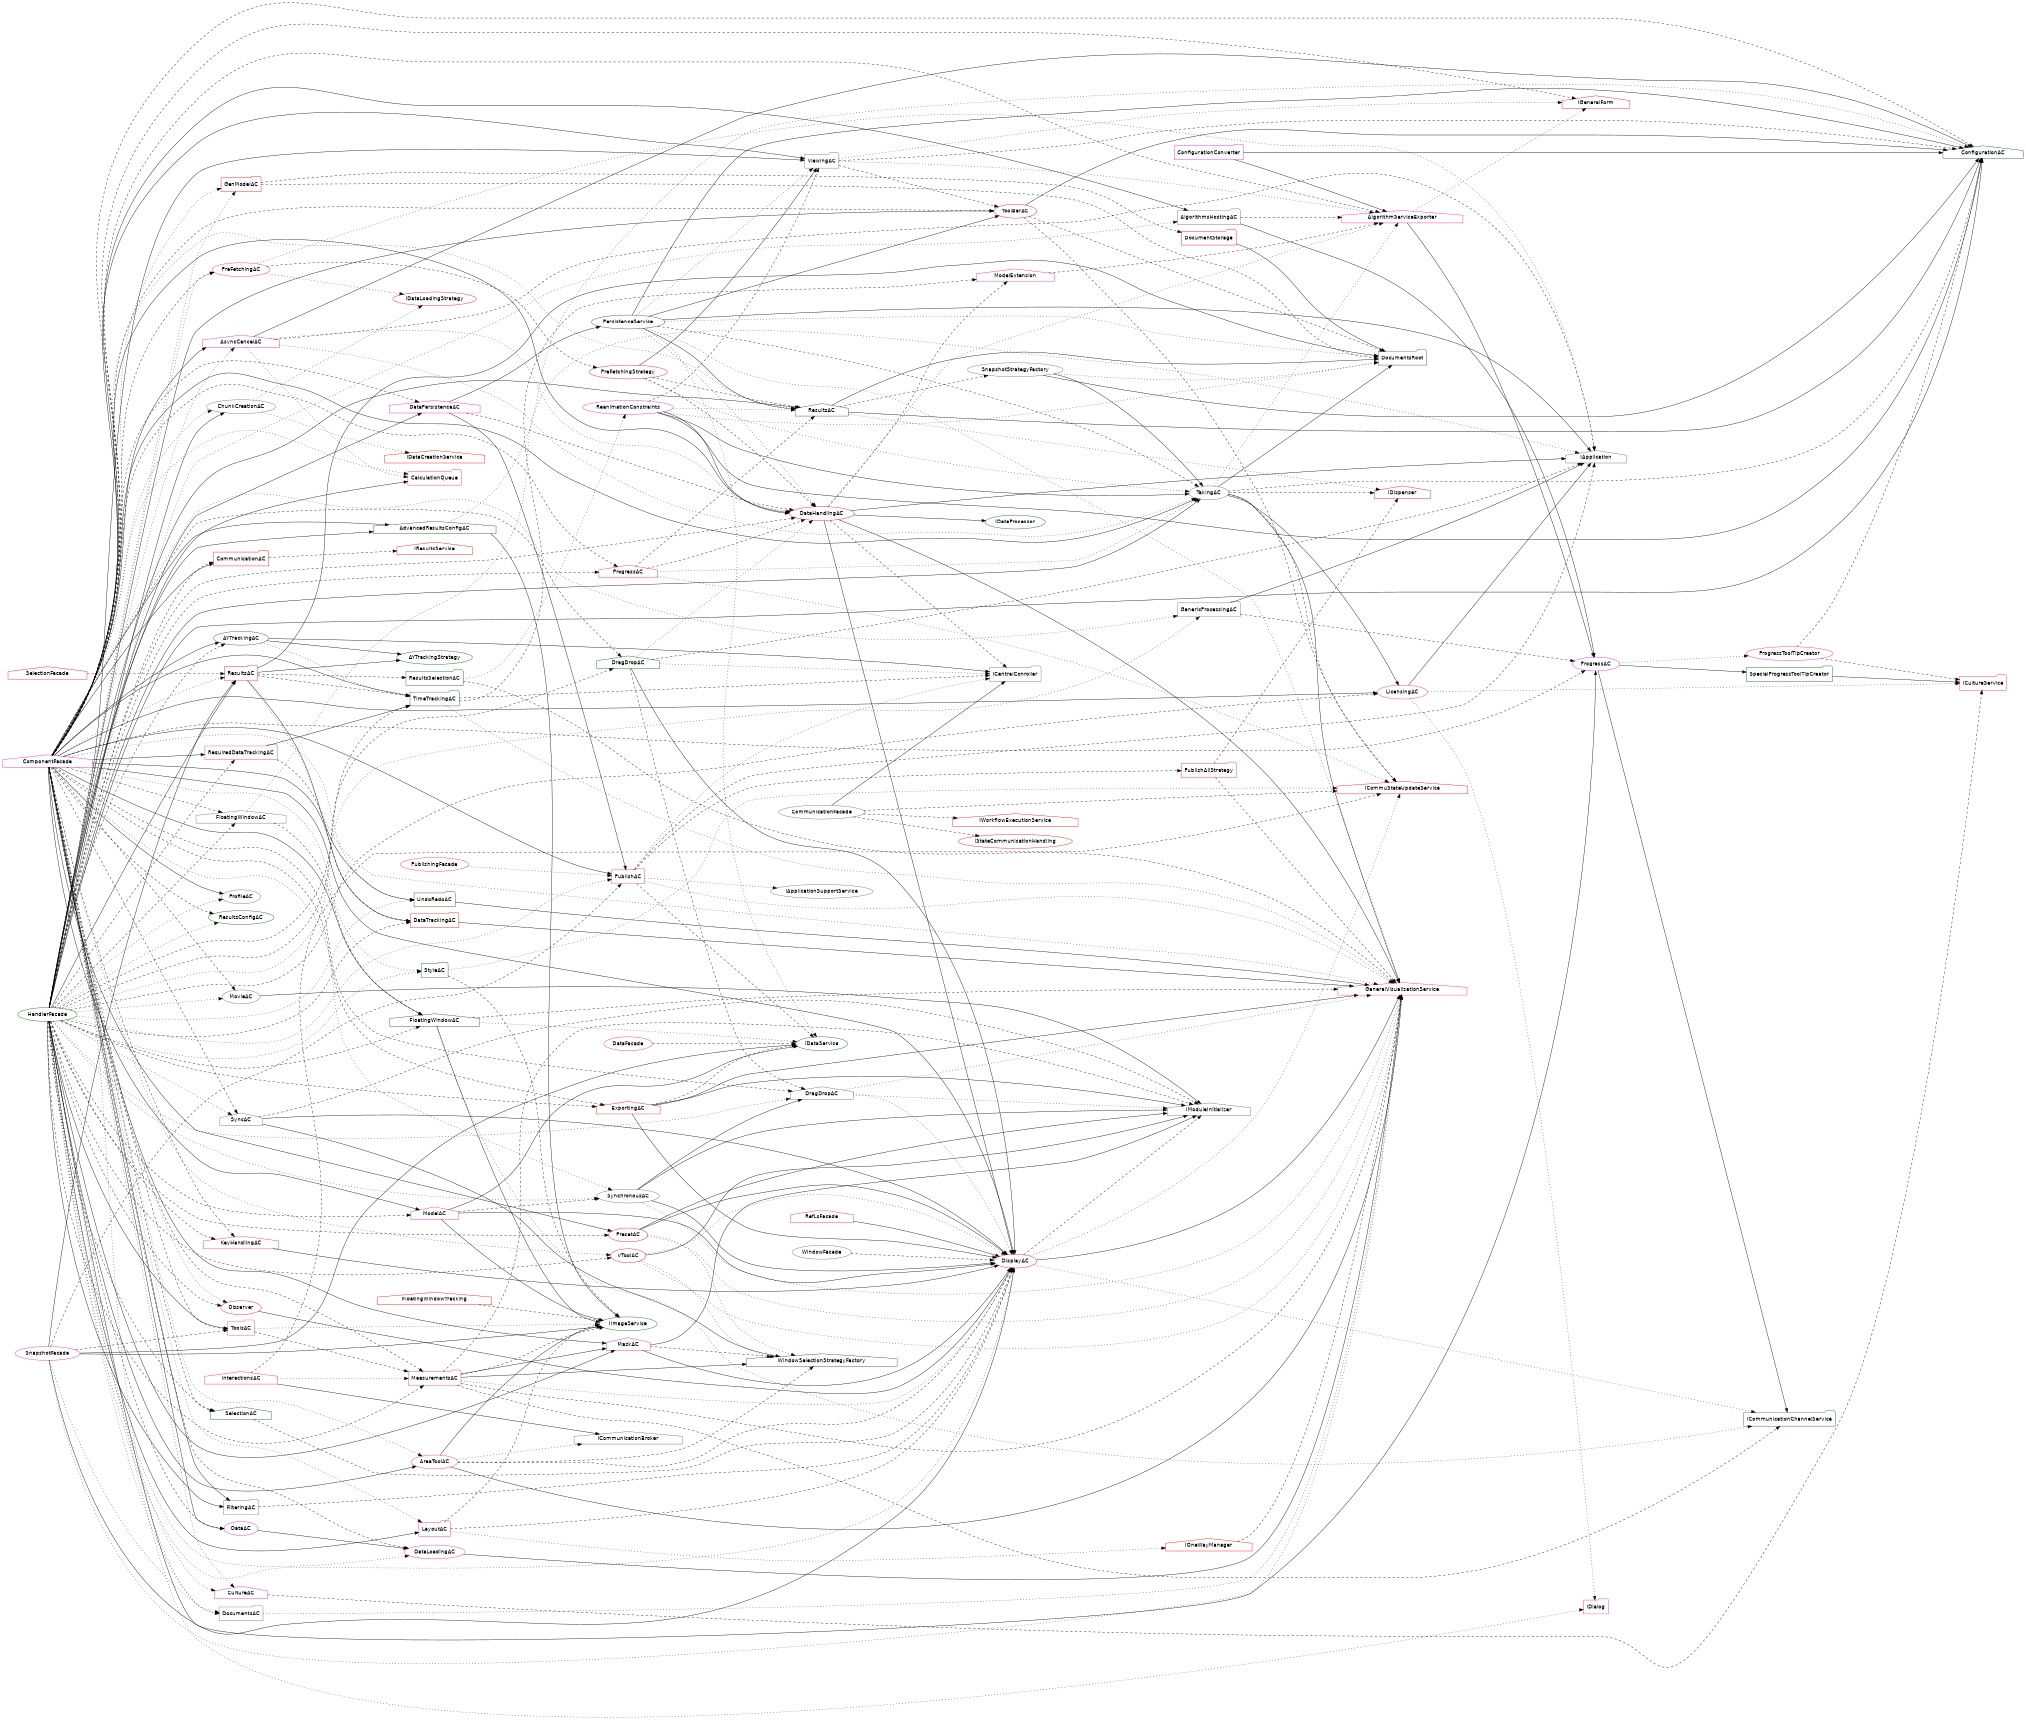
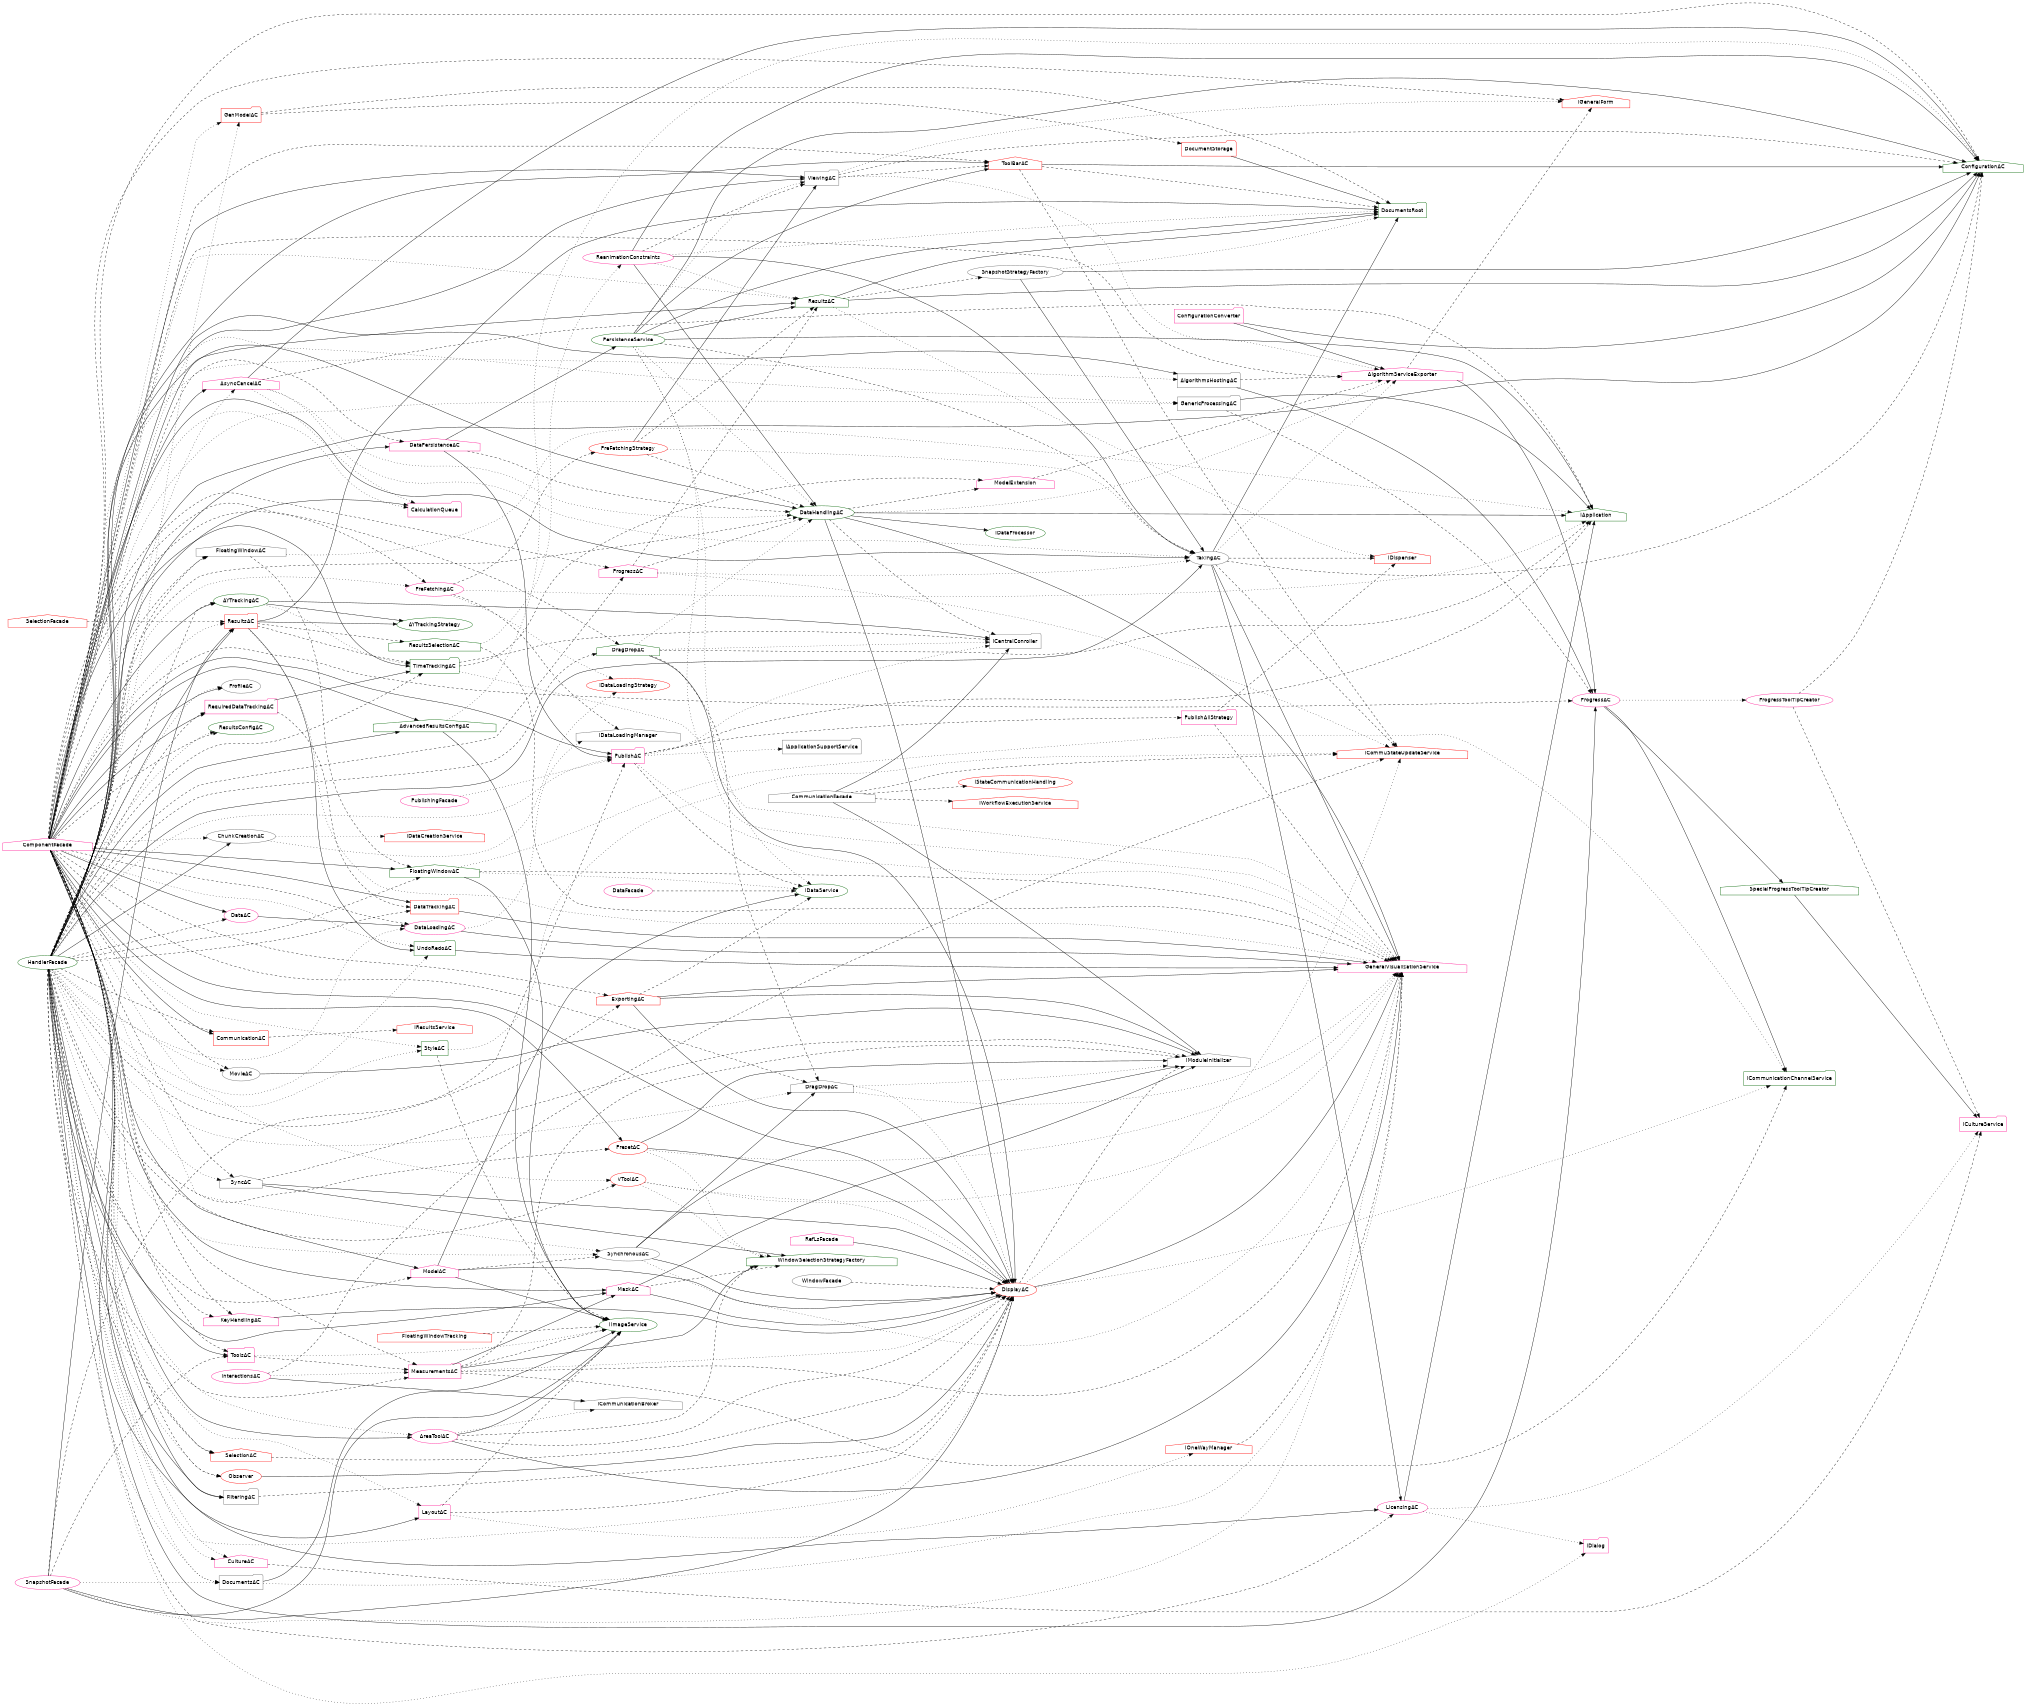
edge "AlgorithmServiceExporter" -> "IGeneralForm": style dotted -> dashed
node "ToolBarAC": shape ellipse -> house
edge "PersistenceService" -> "DocumentsRoot": style dotted -> solid
node "IApplication": color gray40 -> darkgreen
node "DataHandlingAC": color red -> darkgreen
node "SpecialProgressToolTipCreator": shape folder -> house
node "ResultsSelectionAC": shape folder -> house
node "IDataLoadingManager": added
node "CommunicationFacade": shape ellipse -> house
node "IApplicationSupportService": shape ellipse -> folder
edge "VToolAC" -> "IModuleInitializer": now "CommunicationFacade" -> "IModuleInitializer"
edge "SnapshotFacade" -> "IDataService": removed
node "InteractionsAC": shape house -> ellipse
edge "DocumentsAC" -> "IImageService": added
node "SelectionAC": color darkgreen -> red
